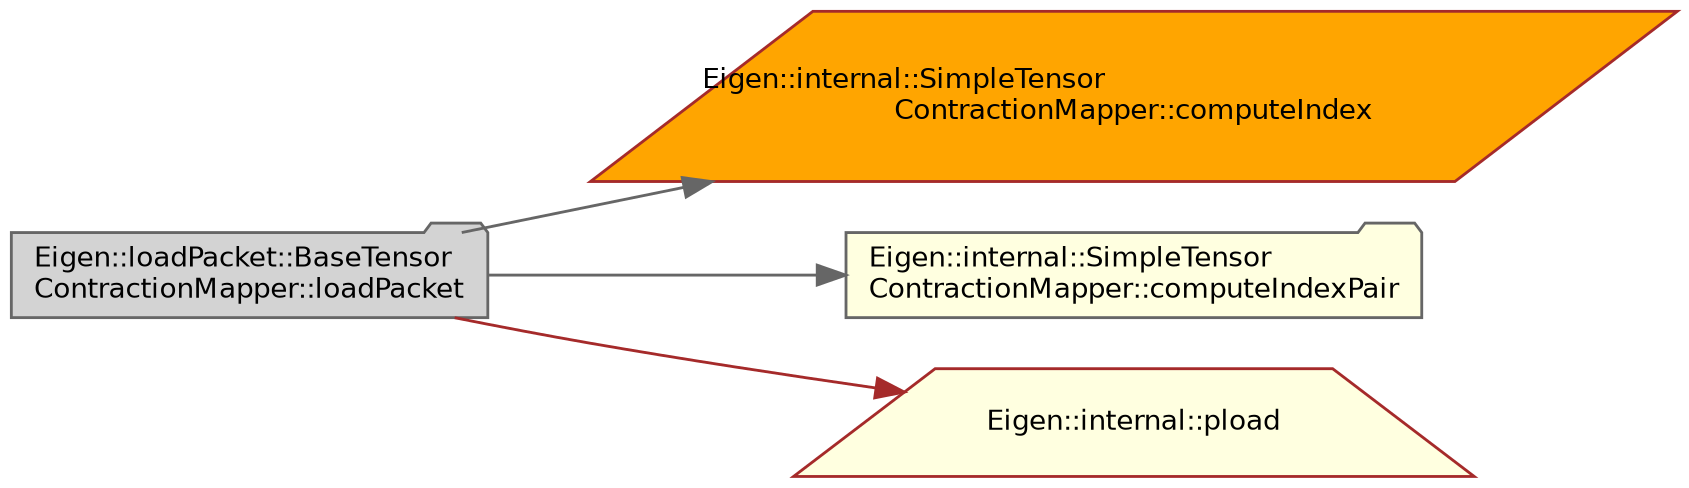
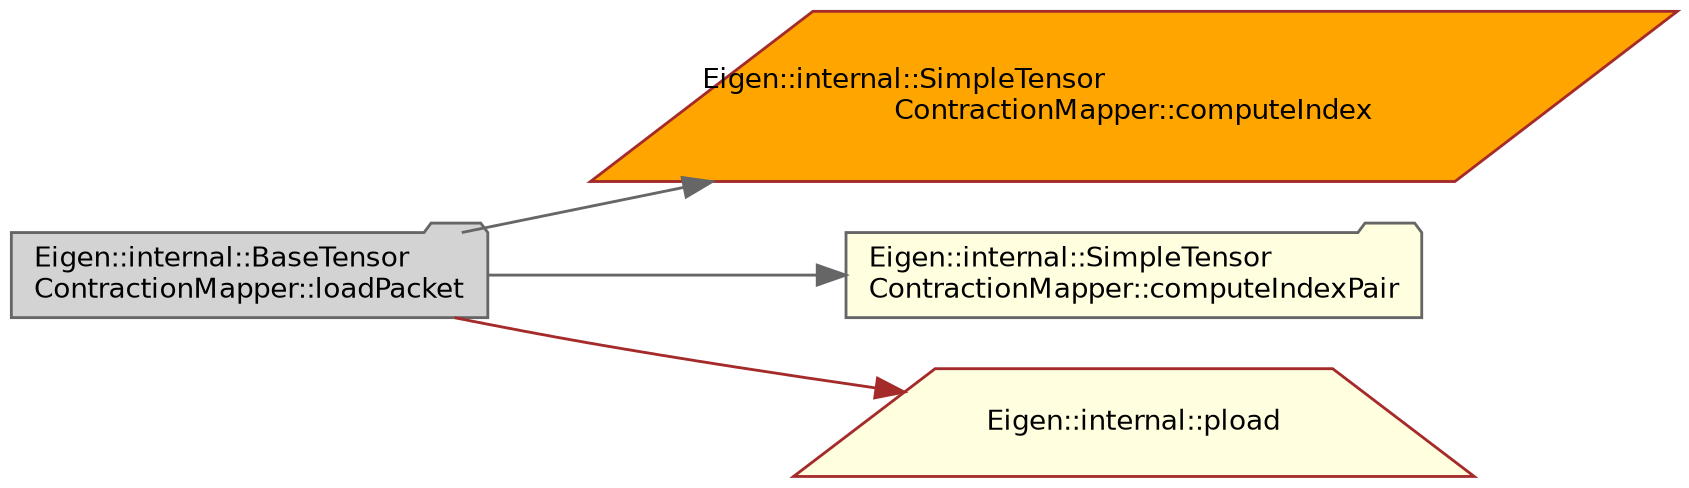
node "Eigen::loadPacket::BaseTensor ContractionMapper::loadPacket": label "Eigen::loadPacket::BaseTensor ContractionMapper::loadPacket" -> "Eigen::internal::BaseTensor ContractionMapper::loadPacket"
